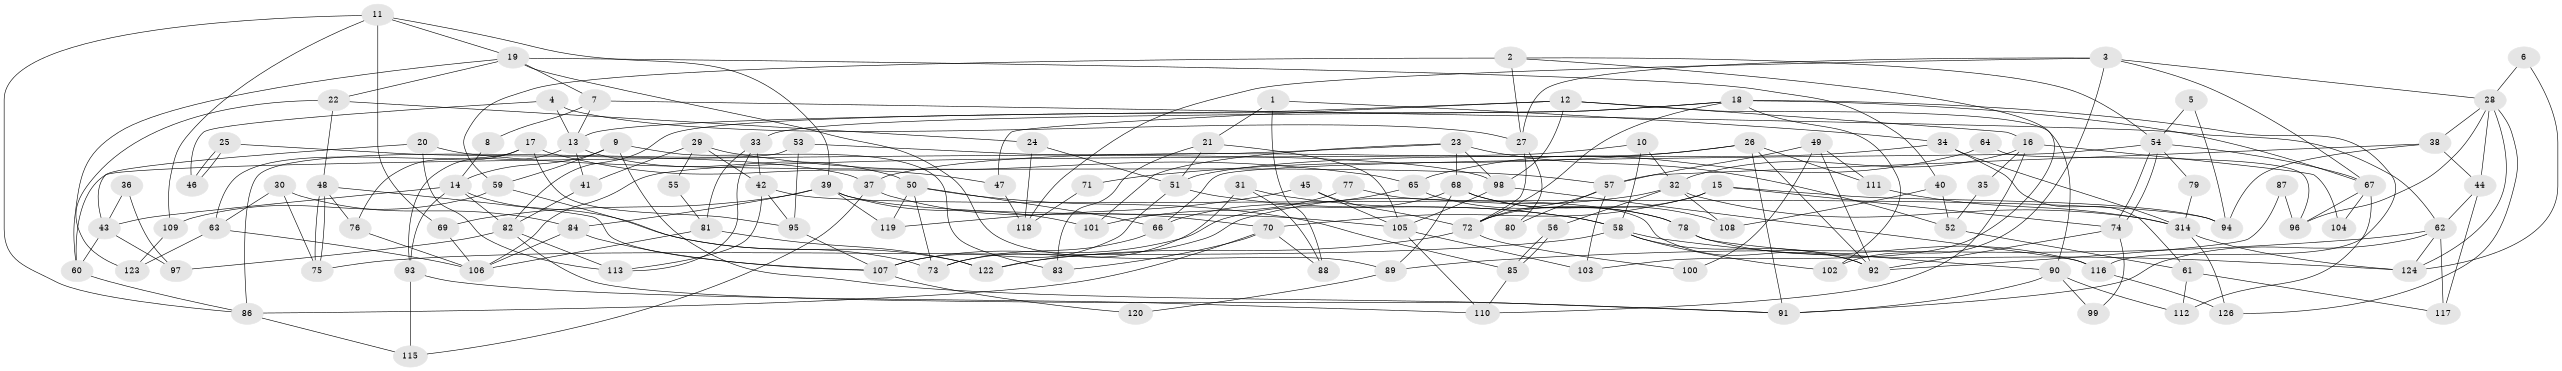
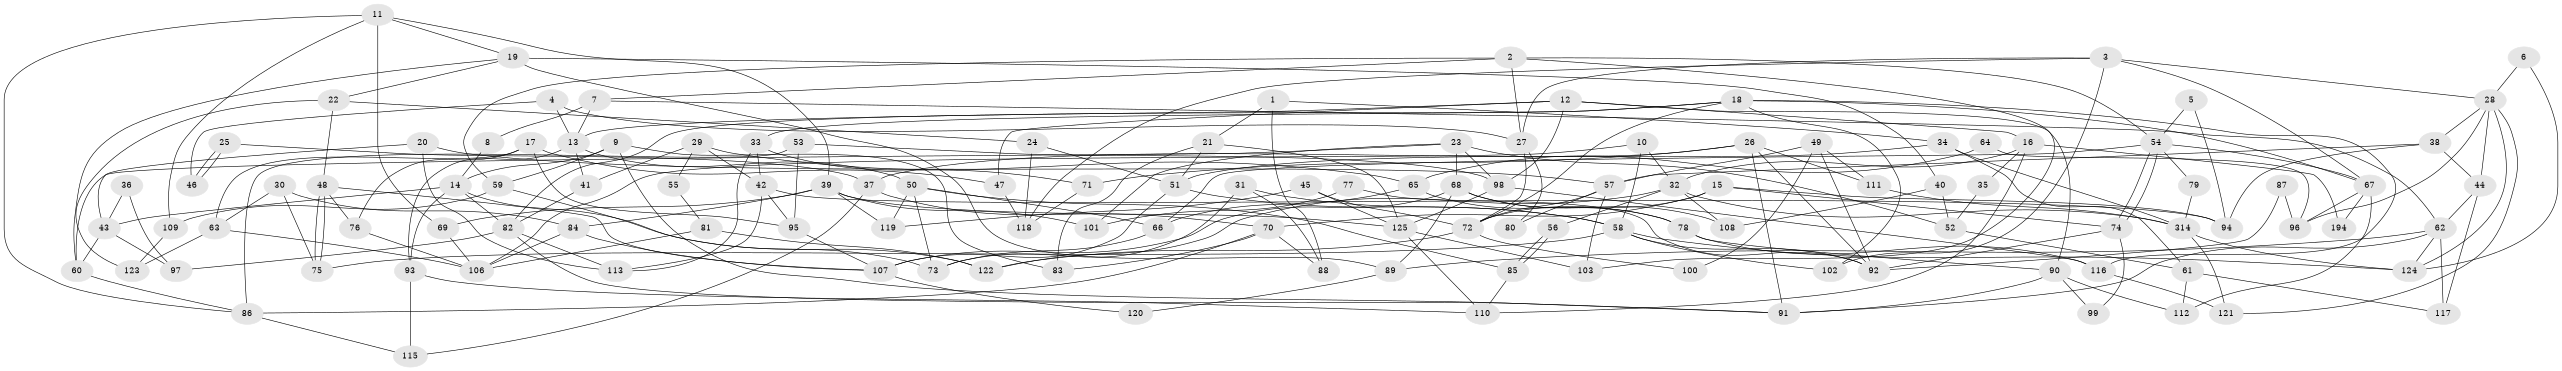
edge "19" -- "7": now "2" -- "7"
edge "33" -- "81": now "33" -- "71"
node "105": label "105" -> "125"
node "104": label "104" -> "194"
node "126": label "126" -> "121"
